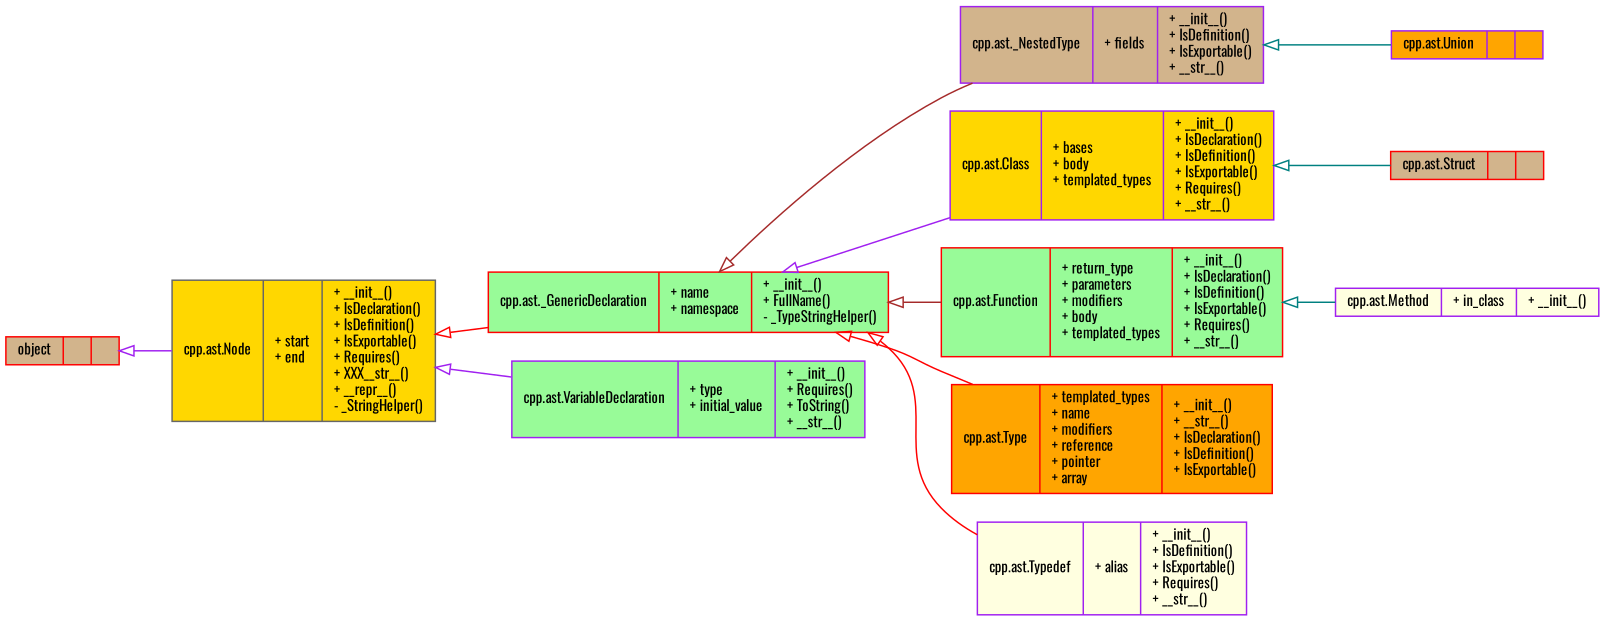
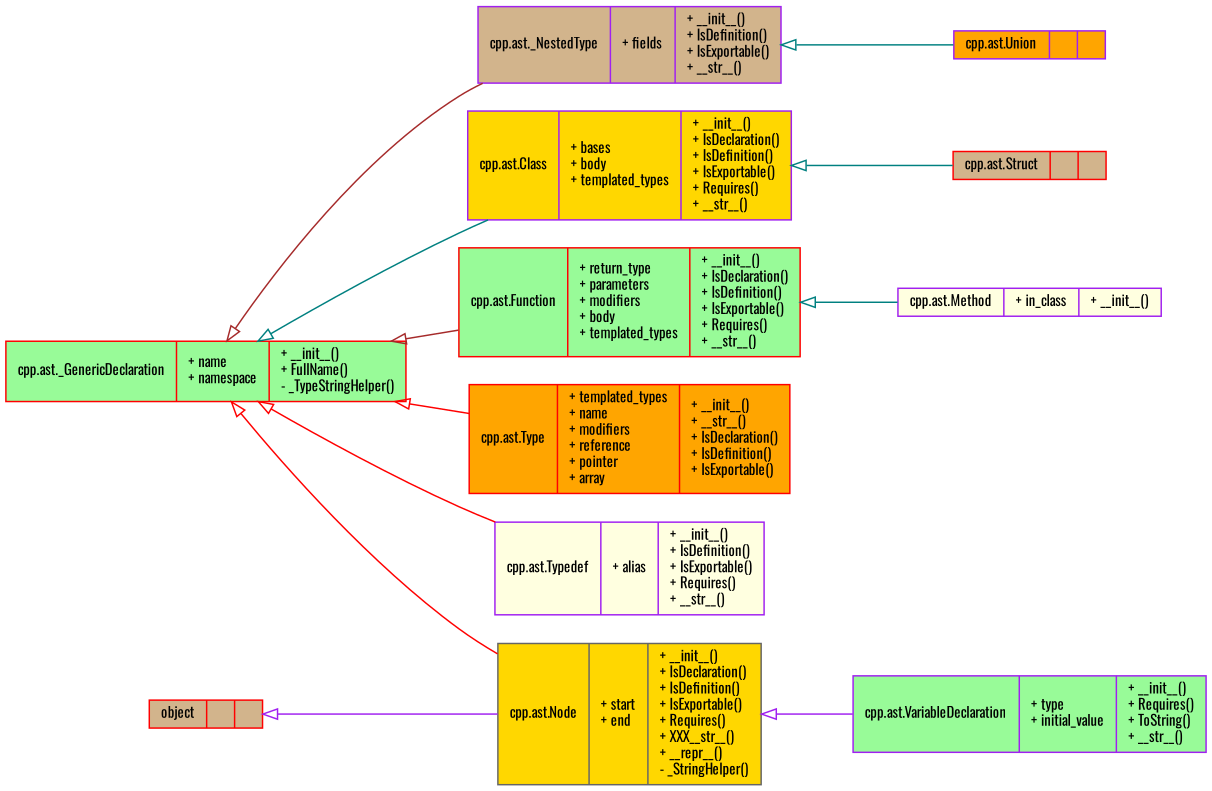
edge "cpp.ast.Class" -> "cpp.ast._GenericDeclaration": color purple -> teal
edge "cpp.ast._GenericDeclaration" -> "cpp.ast.Node": reversed
